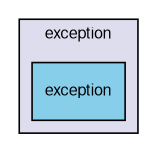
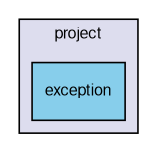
cluster "exception": label "exception" -> "project"
